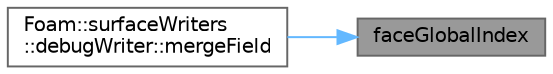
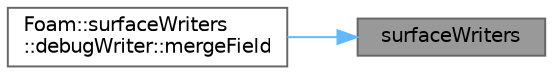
node "faceGlobalIndex": label "faceGlobalIndex" -> "surfaceWriters"
